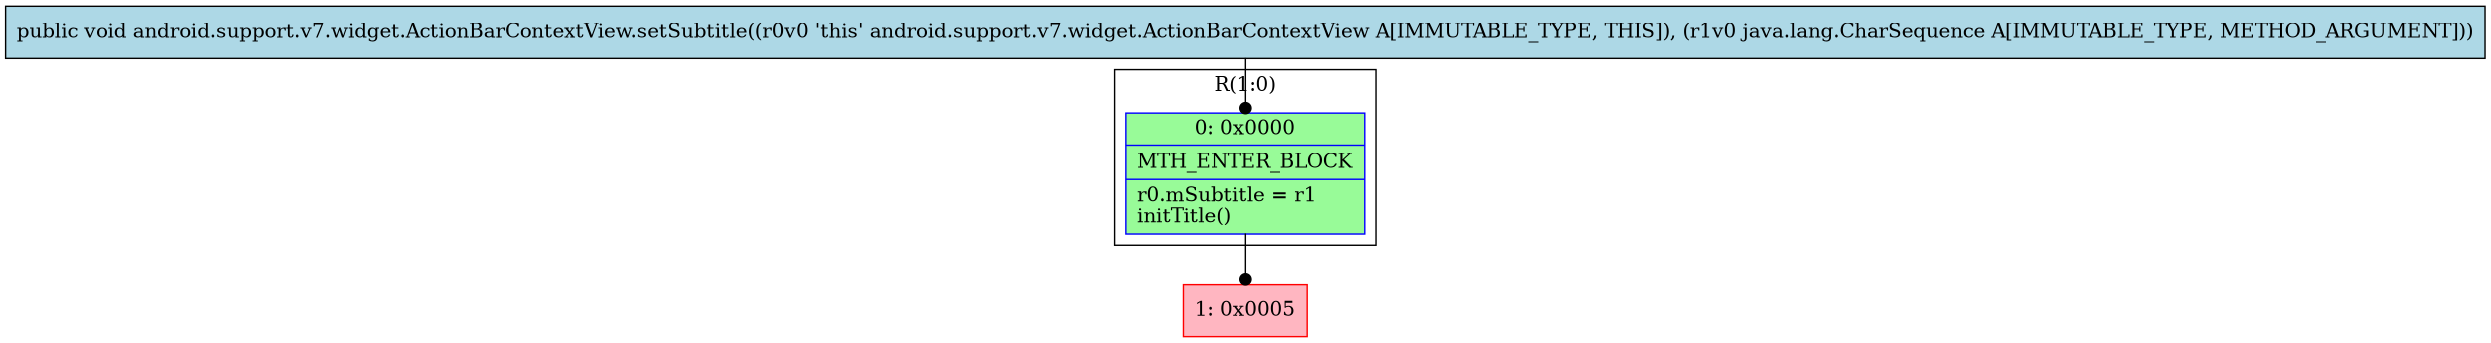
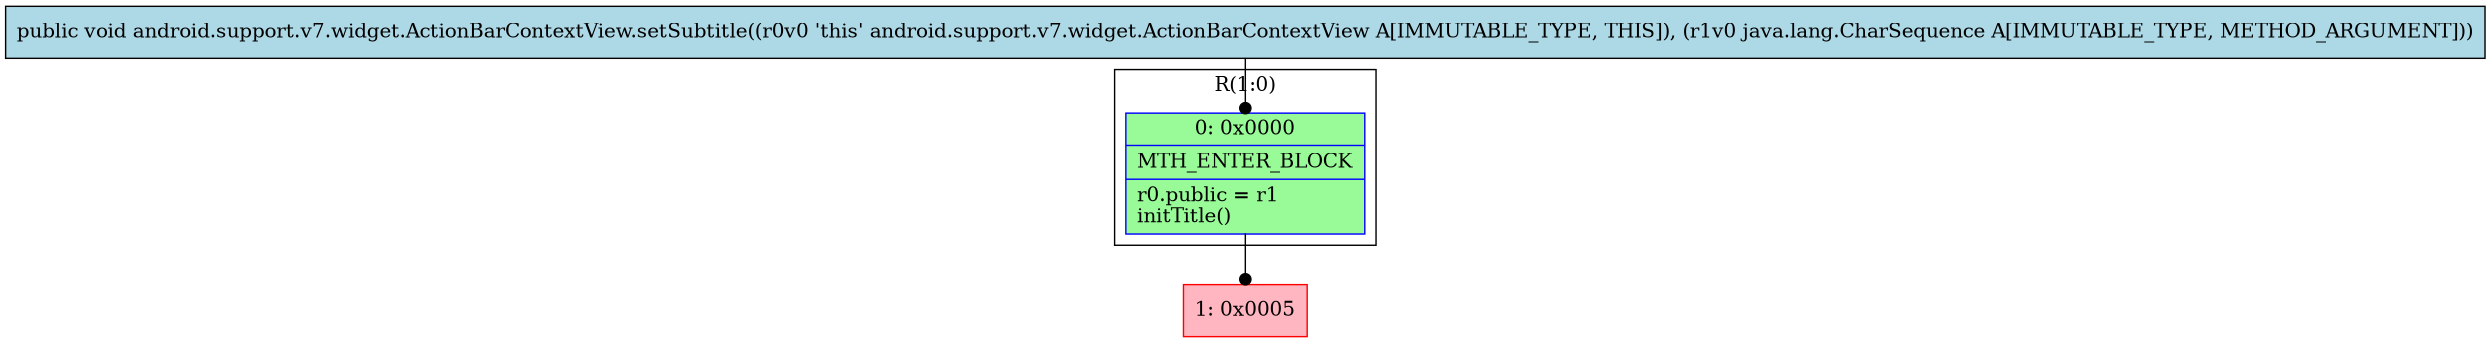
node "0: 0x0000": text "r0.mSubtitle = r1" -> "r0.public = r1"
